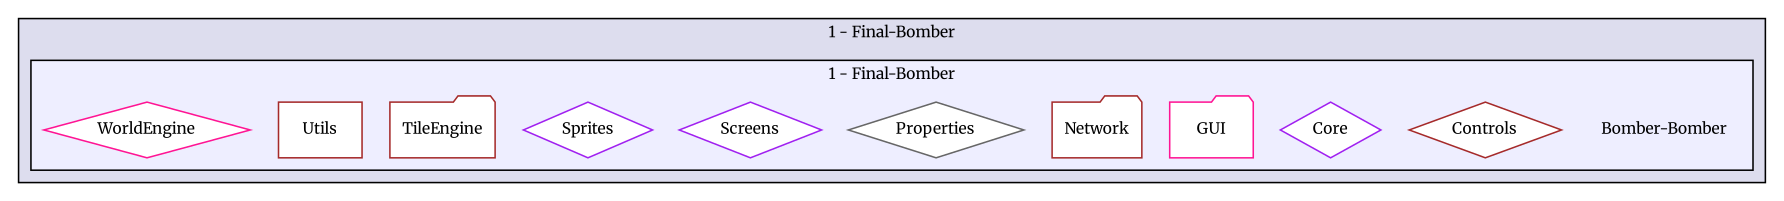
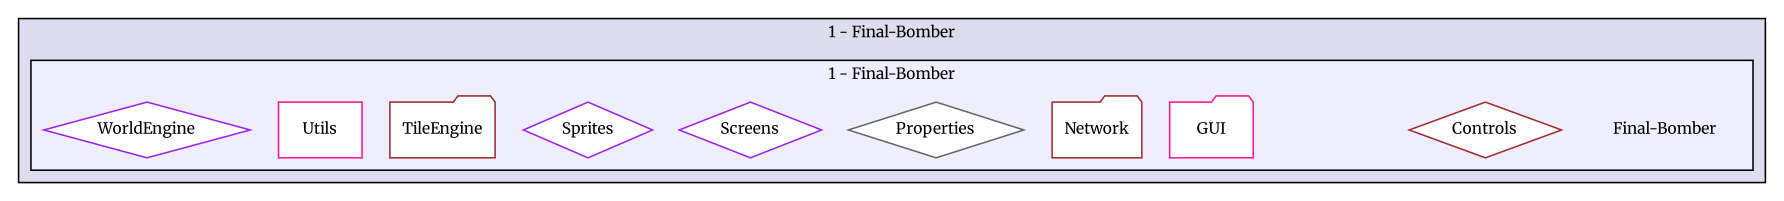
node "WorldEngine": color deeppink -> purple
node "Utils": color brown -> deeppink
node "Core": removed
node "Bomber-Bomber": label "Bomber-Bomber" -> "Final-Bomber"
